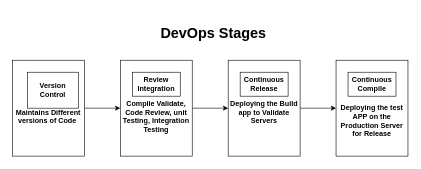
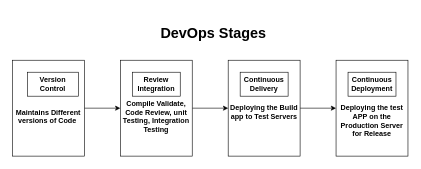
node "Continuous Release": label "Continuous Release" -> "Continuous Delivery"
node "Continuous Compile": label "Continuous Compile" -> "Continuous Deployment"
node "Version Control": size 51x36 -> 51x24
node "Deploying the Build app to Validate Servers": label "Deploying the Build app to Validate Servers" -> "Deploying the Build app to Test Servers"
